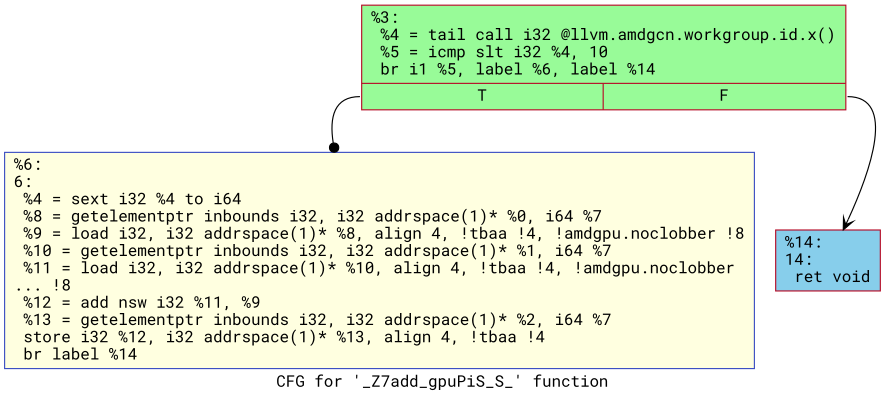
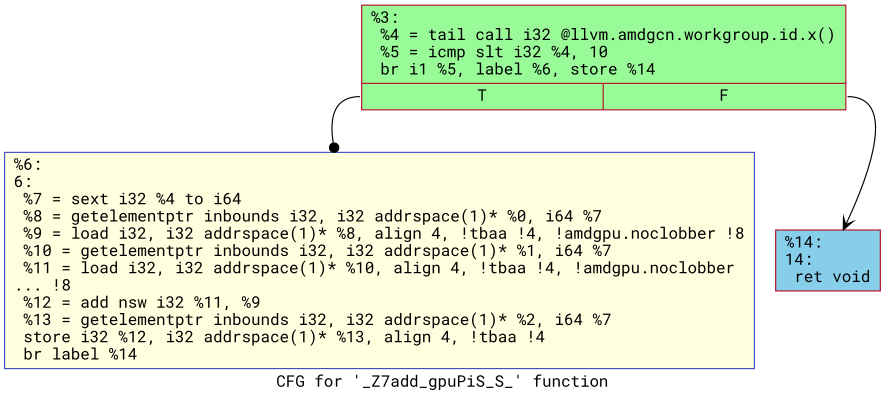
node "%3:": text "br i1 %5, label %6, label %14" -> "br i1 %5, label %6, store %14"
node "%6:": text "%4 = sext i32 %4 to i64" -> "%7 = sext i32 %4 to i64"
